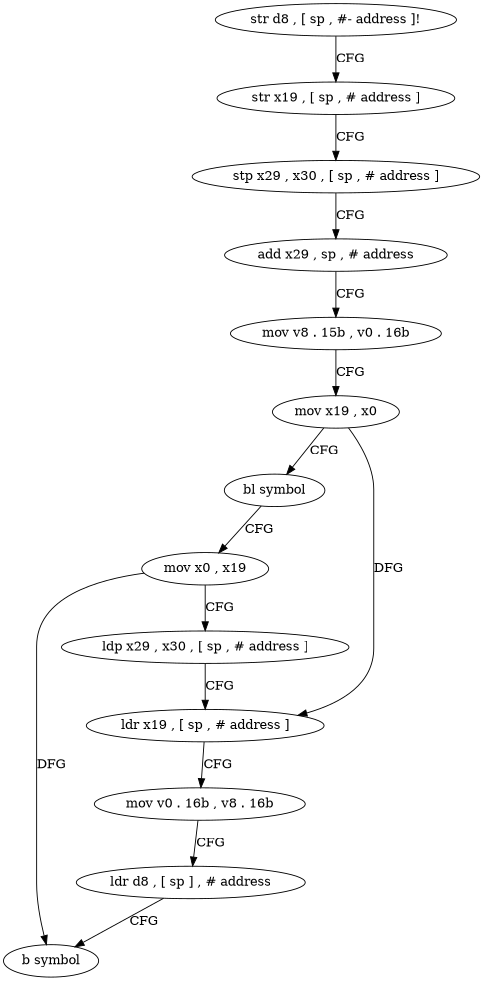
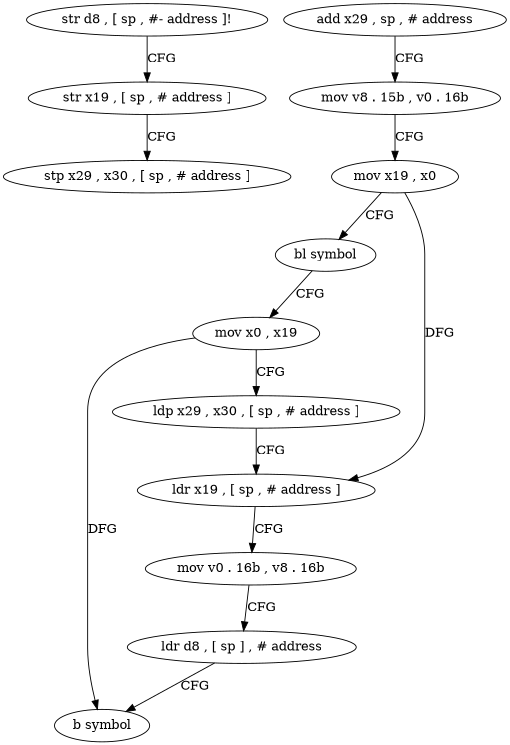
edge "stp x29 , x30 , [ sp , # address ]" -> "add x29 , sp , # address": removed, label "CFG"
